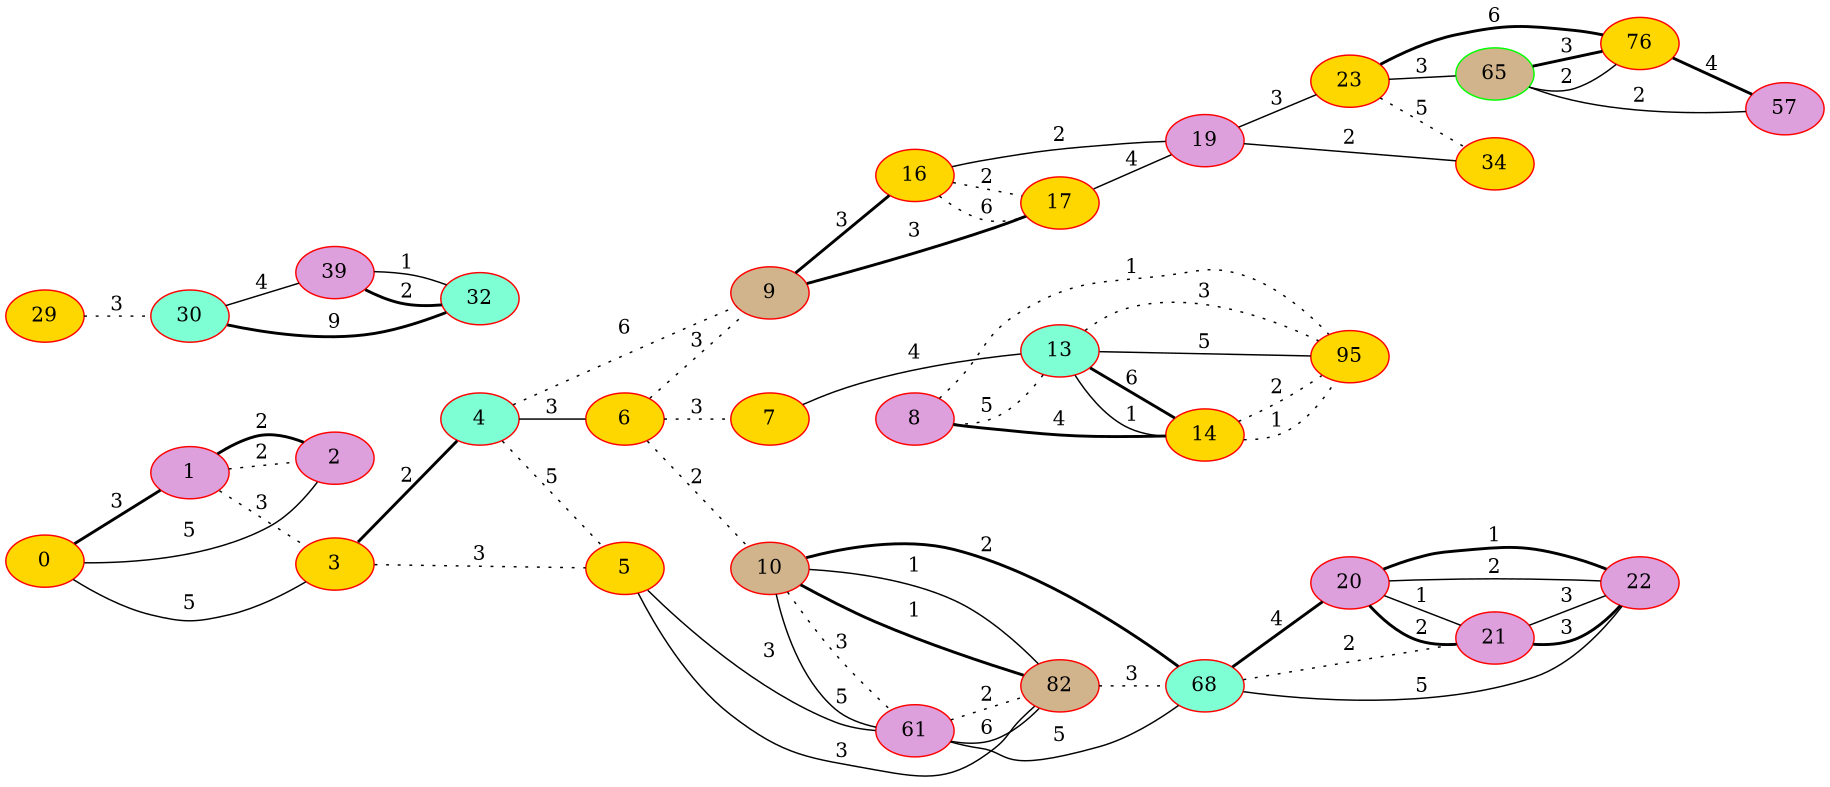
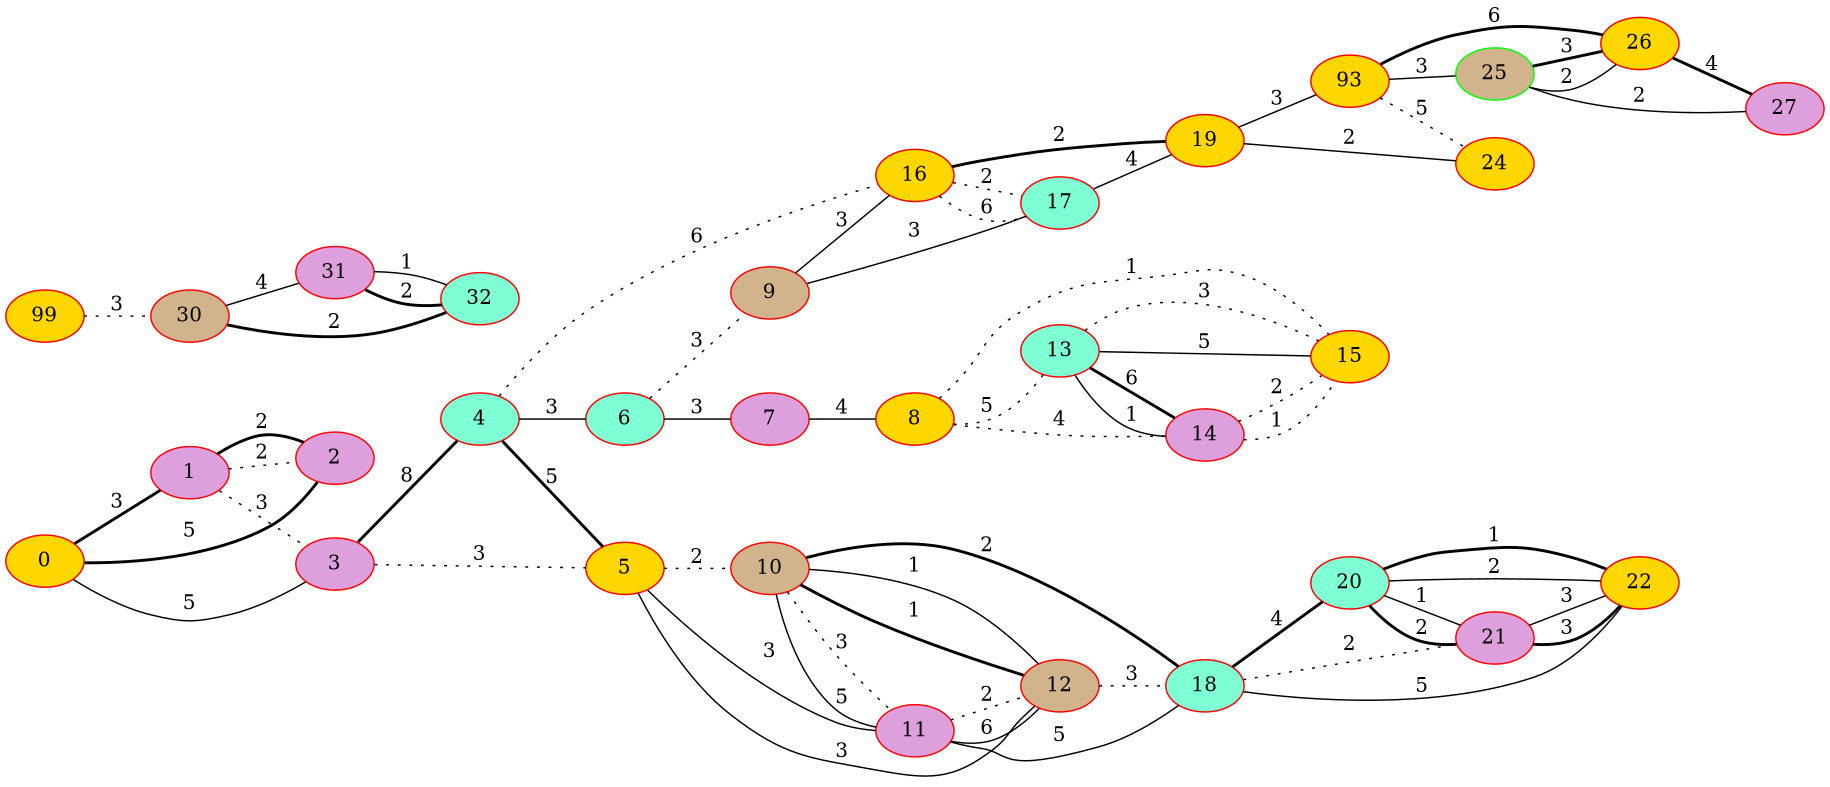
node "76": label "76" -> "26"
node "65": label "65" -> "25"
node "23": label "23" -> "93"
node "57": label "57" -> "27"
node "19": fillcolor plum -> gold
edge "19" -- "16": style solid -> bold
node "34": label "34" -> "24"
node "17": fillcolor gold -> aquamarine
edge "16" -- "9": style bold -> solid
edge "17" -- "9": style bold -> solid
node "39": label "39" -> "31"
node "29": label "29" -> "99"
node "30": fillcolor aquamarine -> tan
edge "32" -- "30": label "9" -> "2"
edge "9" -- "4": now "16" -- "4"
node "95": label "95" -> "15"
edge "13" -- "7": now "8" -- "7"
node "6": fillcolor gold -> aquamarine
edge "6" -- "7": style dotted -> solid
node "7": fillcolor gold -> plum
node "8": fillcolor plum -> gold
edge "8" -- "14": style bold -> dotted
node "14": fillcolor gold -> plum
edge "4" -- "3": label "2" -> "8"
edge "4" -- "5": style dotted -> bold
edge "6" -- "10": now "5" -- "10"
edge "2" -- "0": style solid -> bold
node "3": fillcolor gold -> plum
node "20": fillcolor plum -> aquamarine
node "22": fillcolor plum -> gold
node "82": label "82" -> "12"
node "68": label "68" -> "18"
node "61": label "61" -> "11"
